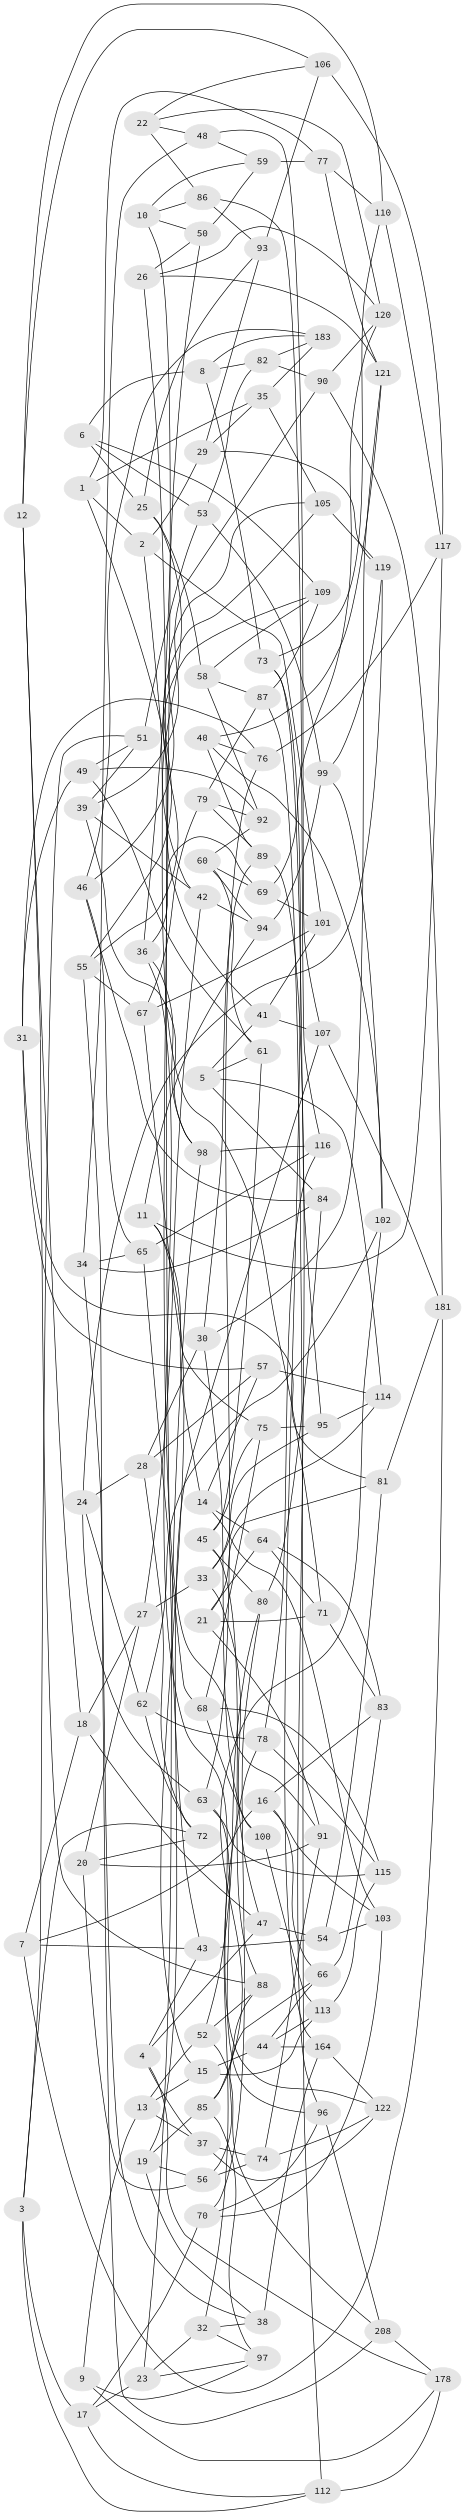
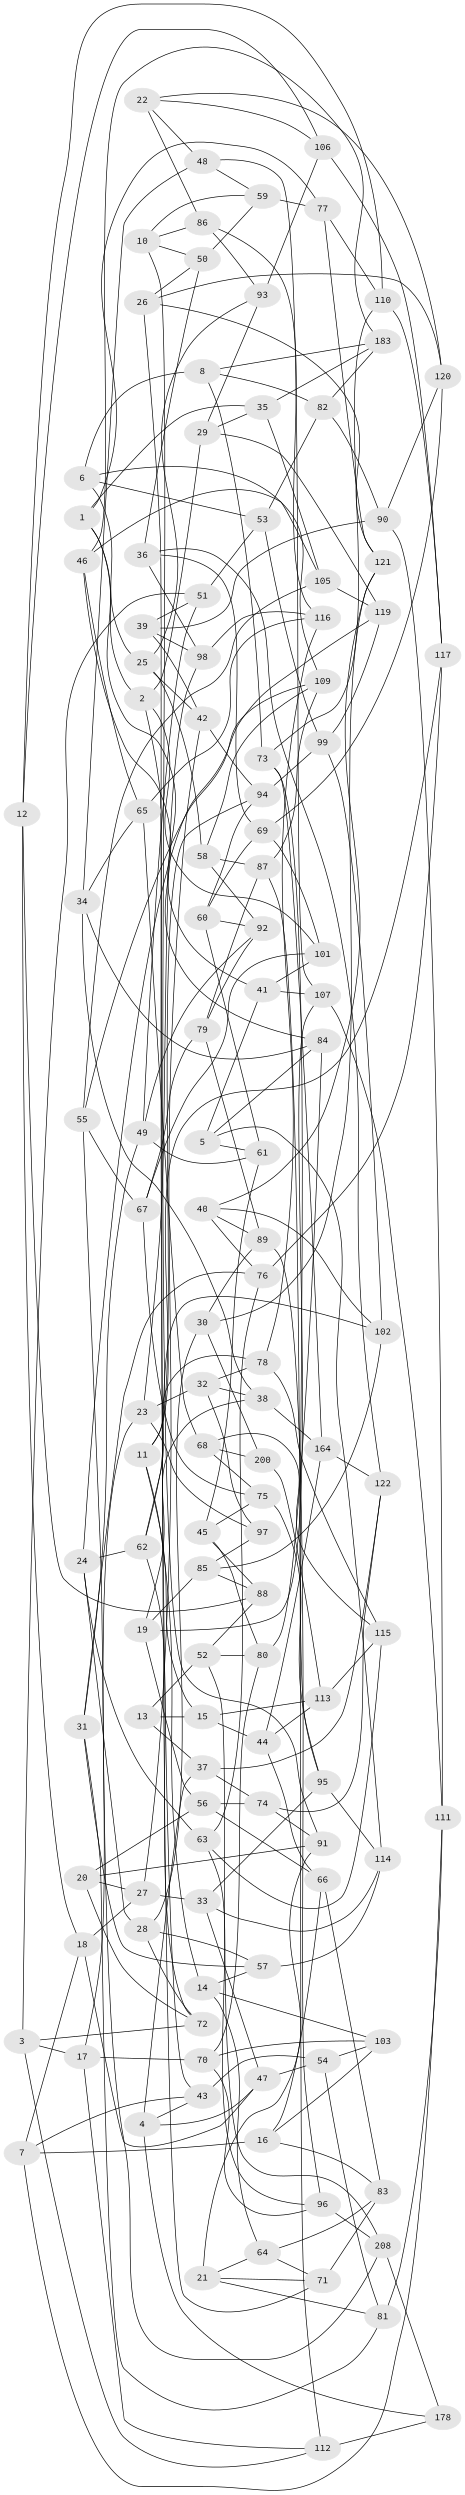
node "181": label "181" -> "111"
node "100": label "100" -> "200"
node "9": removed
